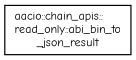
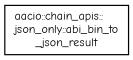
node "aacio::chain_apis:: read_only::abi_bin_to _json_result": label "aacio::chain_apis:: read_only::abi_bin_to _json_result" -> "aacio::chain_apis:: json_only::abi_bin_to _json_result"
